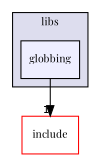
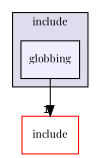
cluster "libs": label "libs" -> "include"
